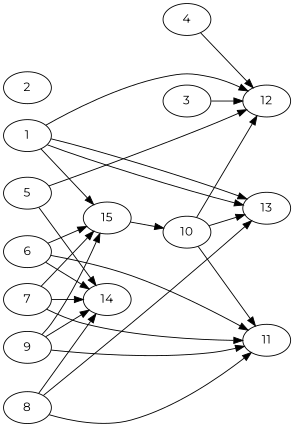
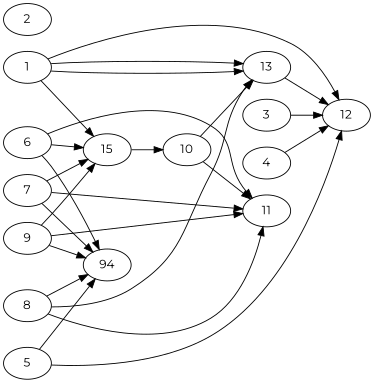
edge "10" -> "12": now "13" -> "12"
node "14": label "14" -> "94"
